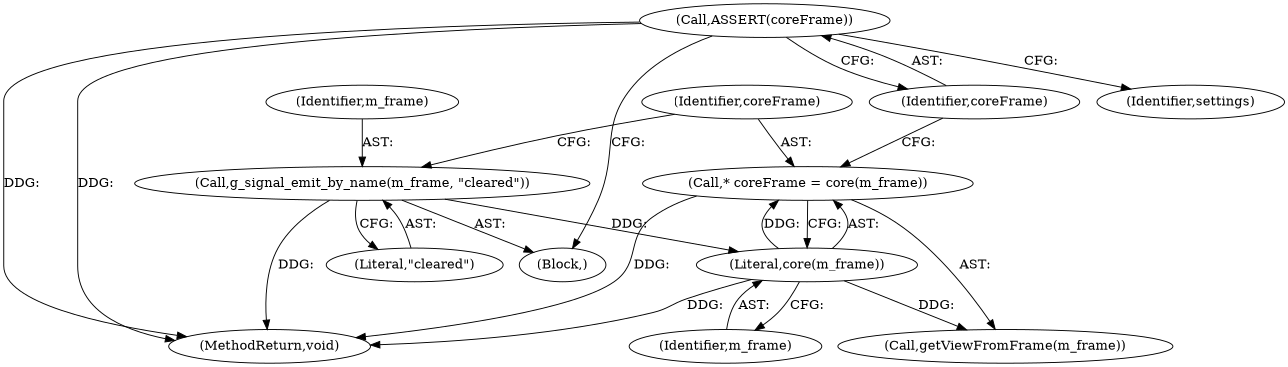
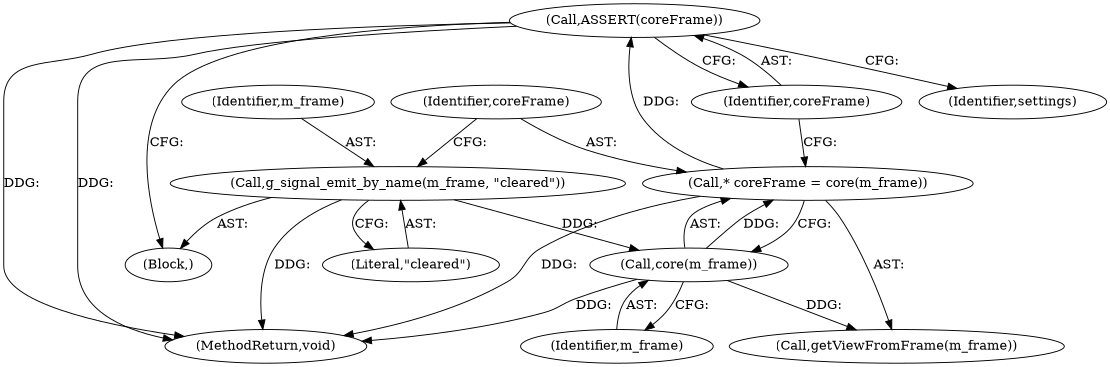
edge "(Call,* coreFrame = core(m_frame))" -> "(Call,ASSERT(coreFrame))": added, label "DDG:"
node "(Literal,core(m_frame))": label "(Literal,core(m_frame))" -> "(Call,core(m_frame))"
